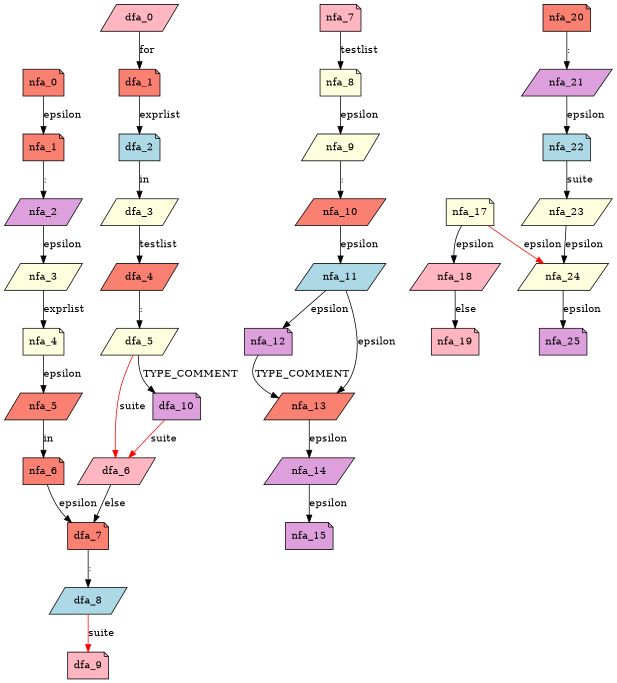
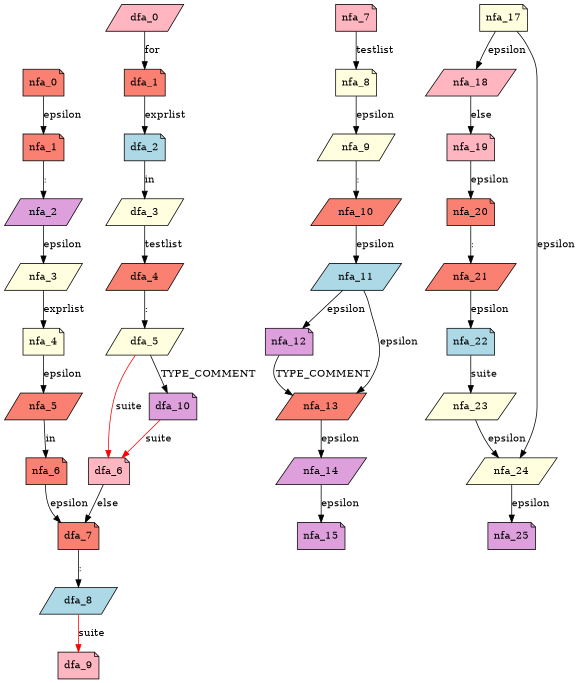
node "nfa_21": fillcolor plum -> salmon
edge "nfa_19" -> "nfa_20": added, label "epsilon"
edge "nfa_17" -> "nfa_24": color red -> black
node "dfa_6": shape parallelogram -> note
